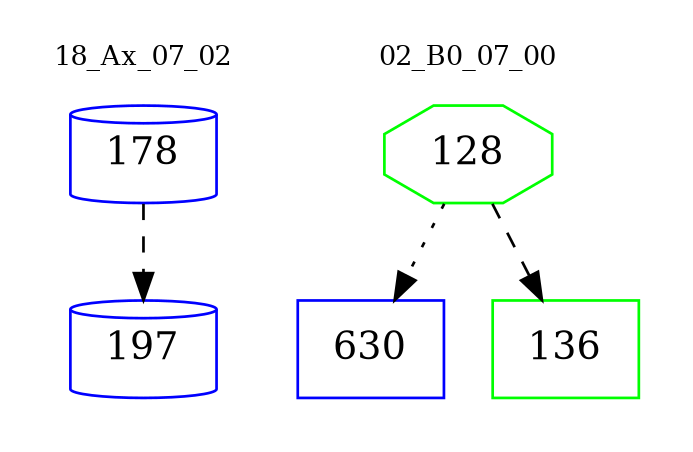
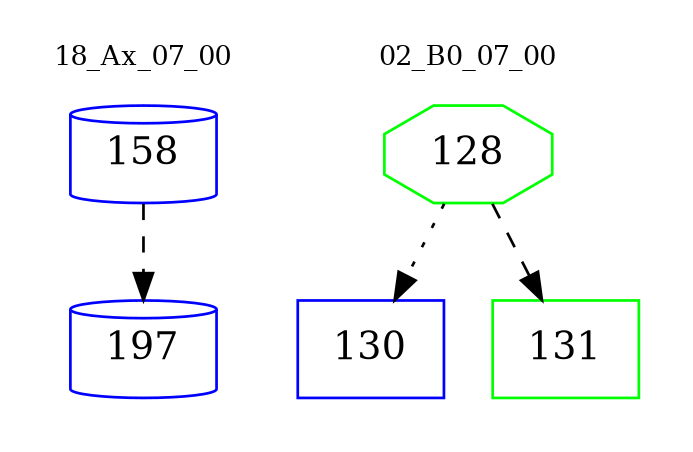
cluster "18_Ax_07_02": label "18_Ax_07_02" -> "18_Ax_07_00"
node "178": label "178" -> "158"
node "630": label "630" -> "130"
node "136": label "136" -> "131"
